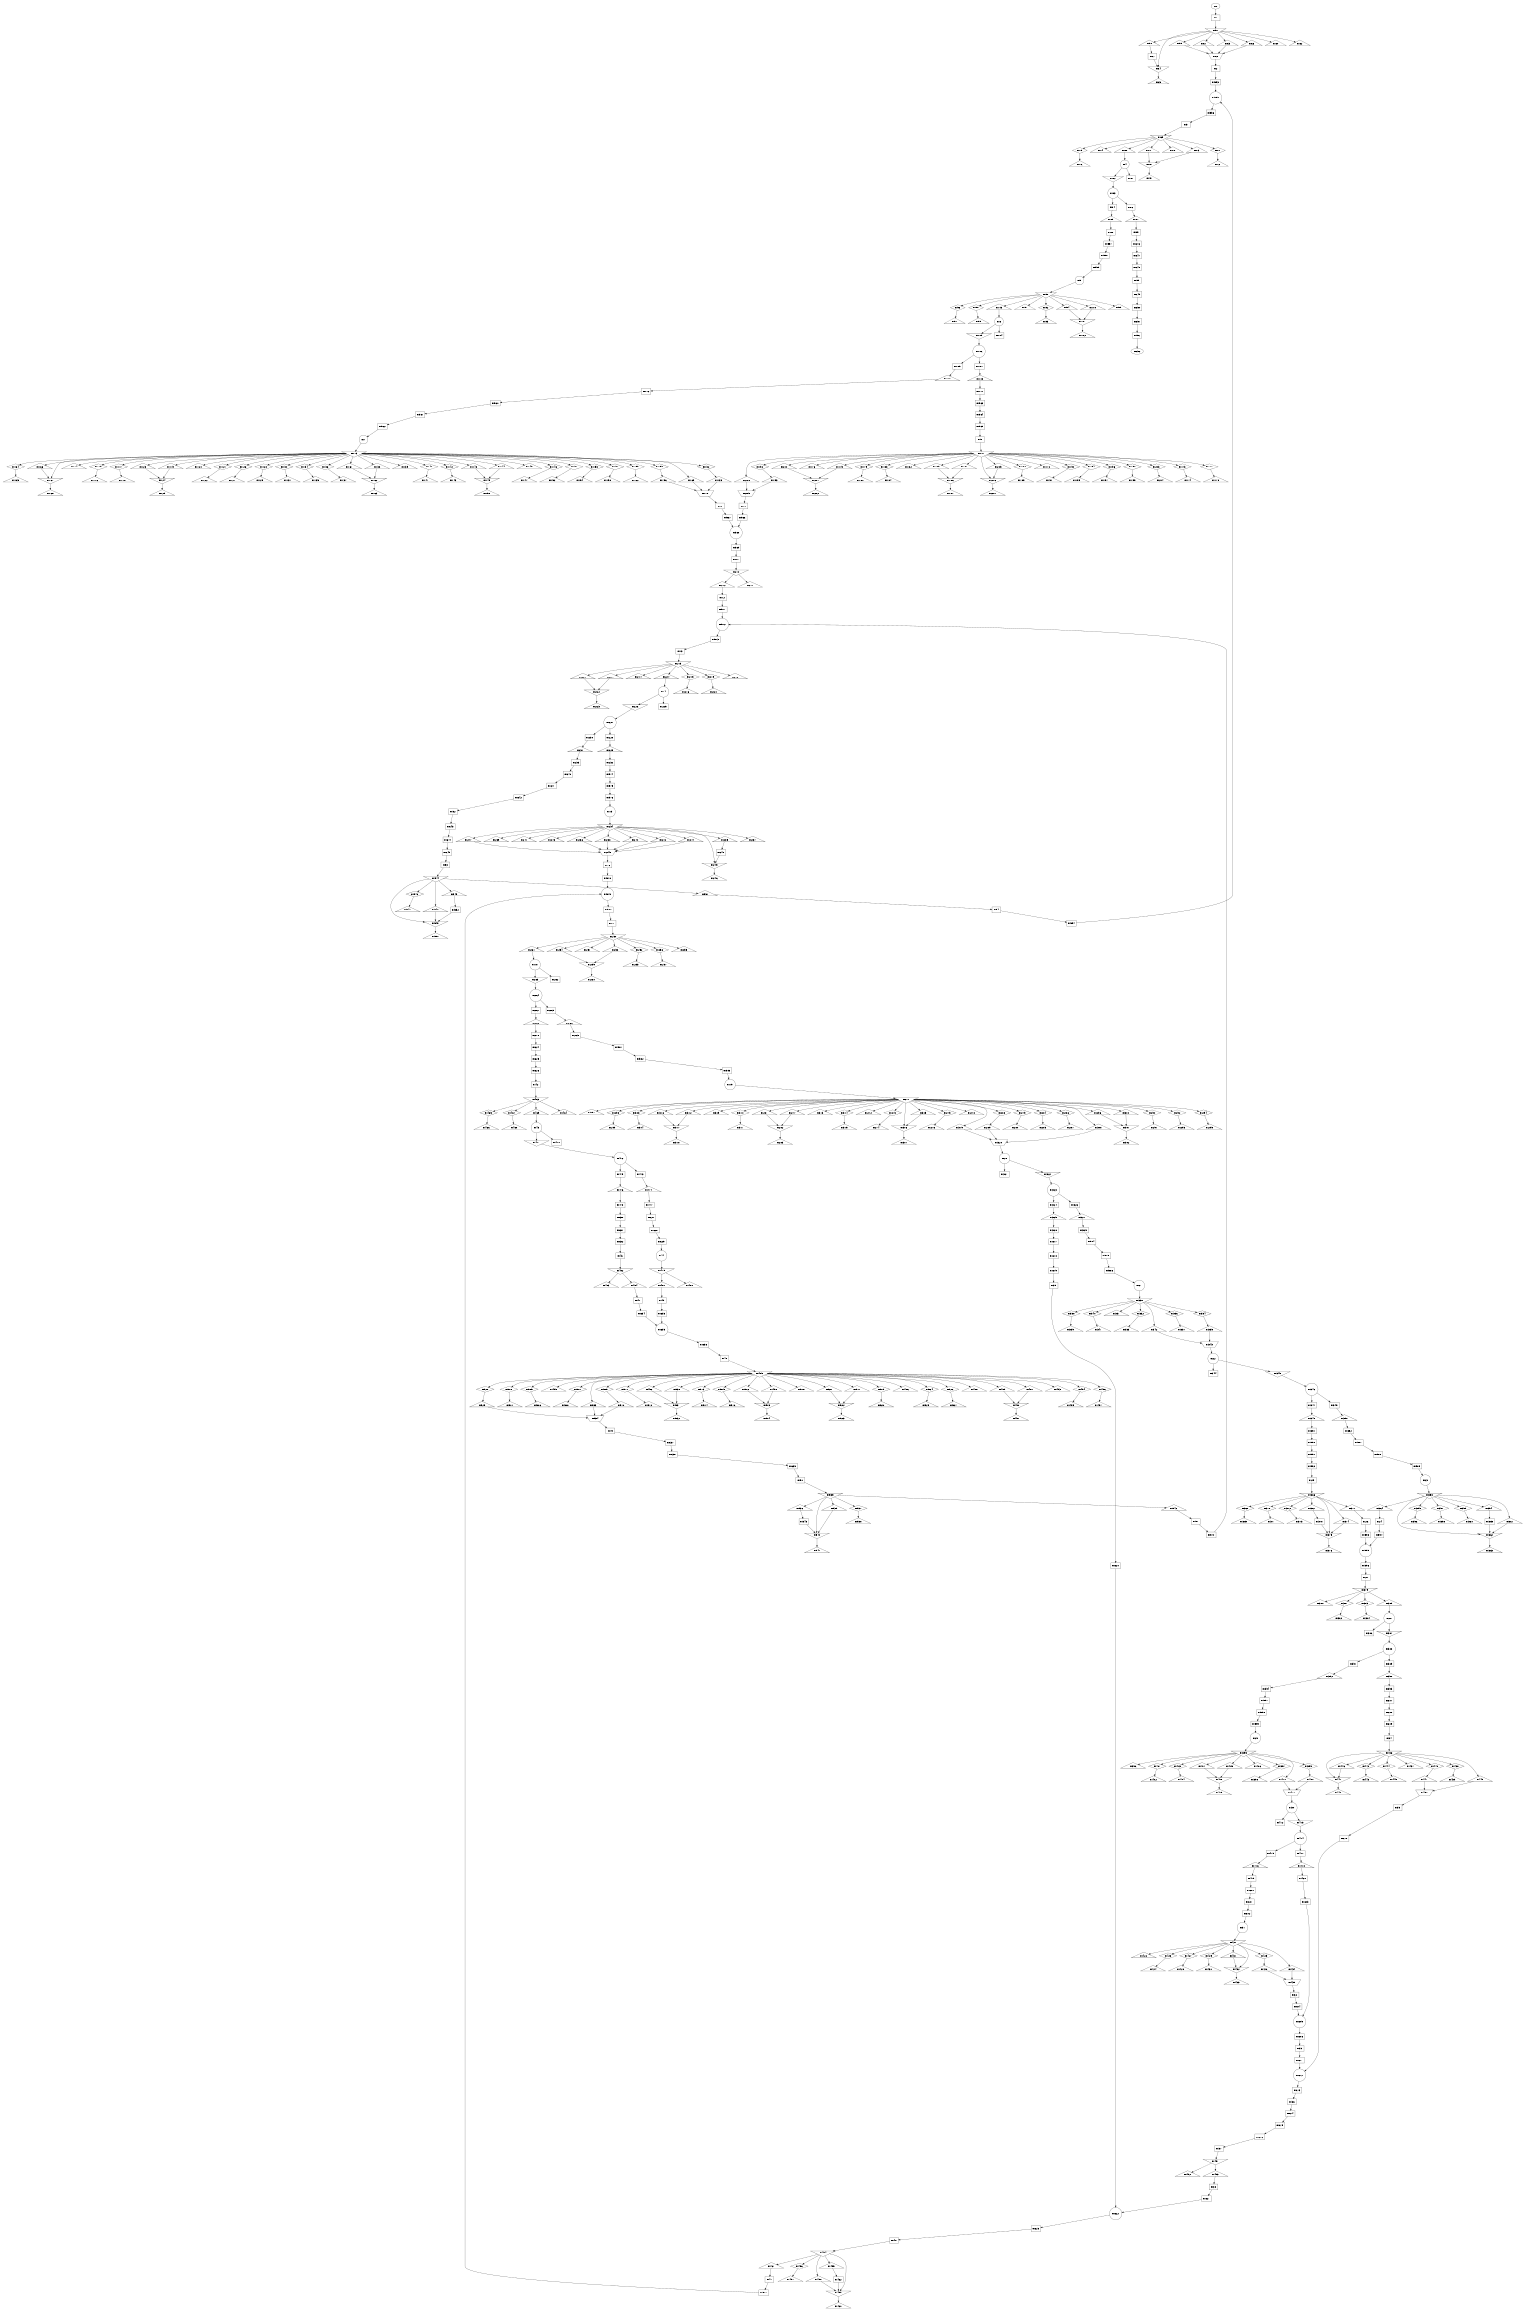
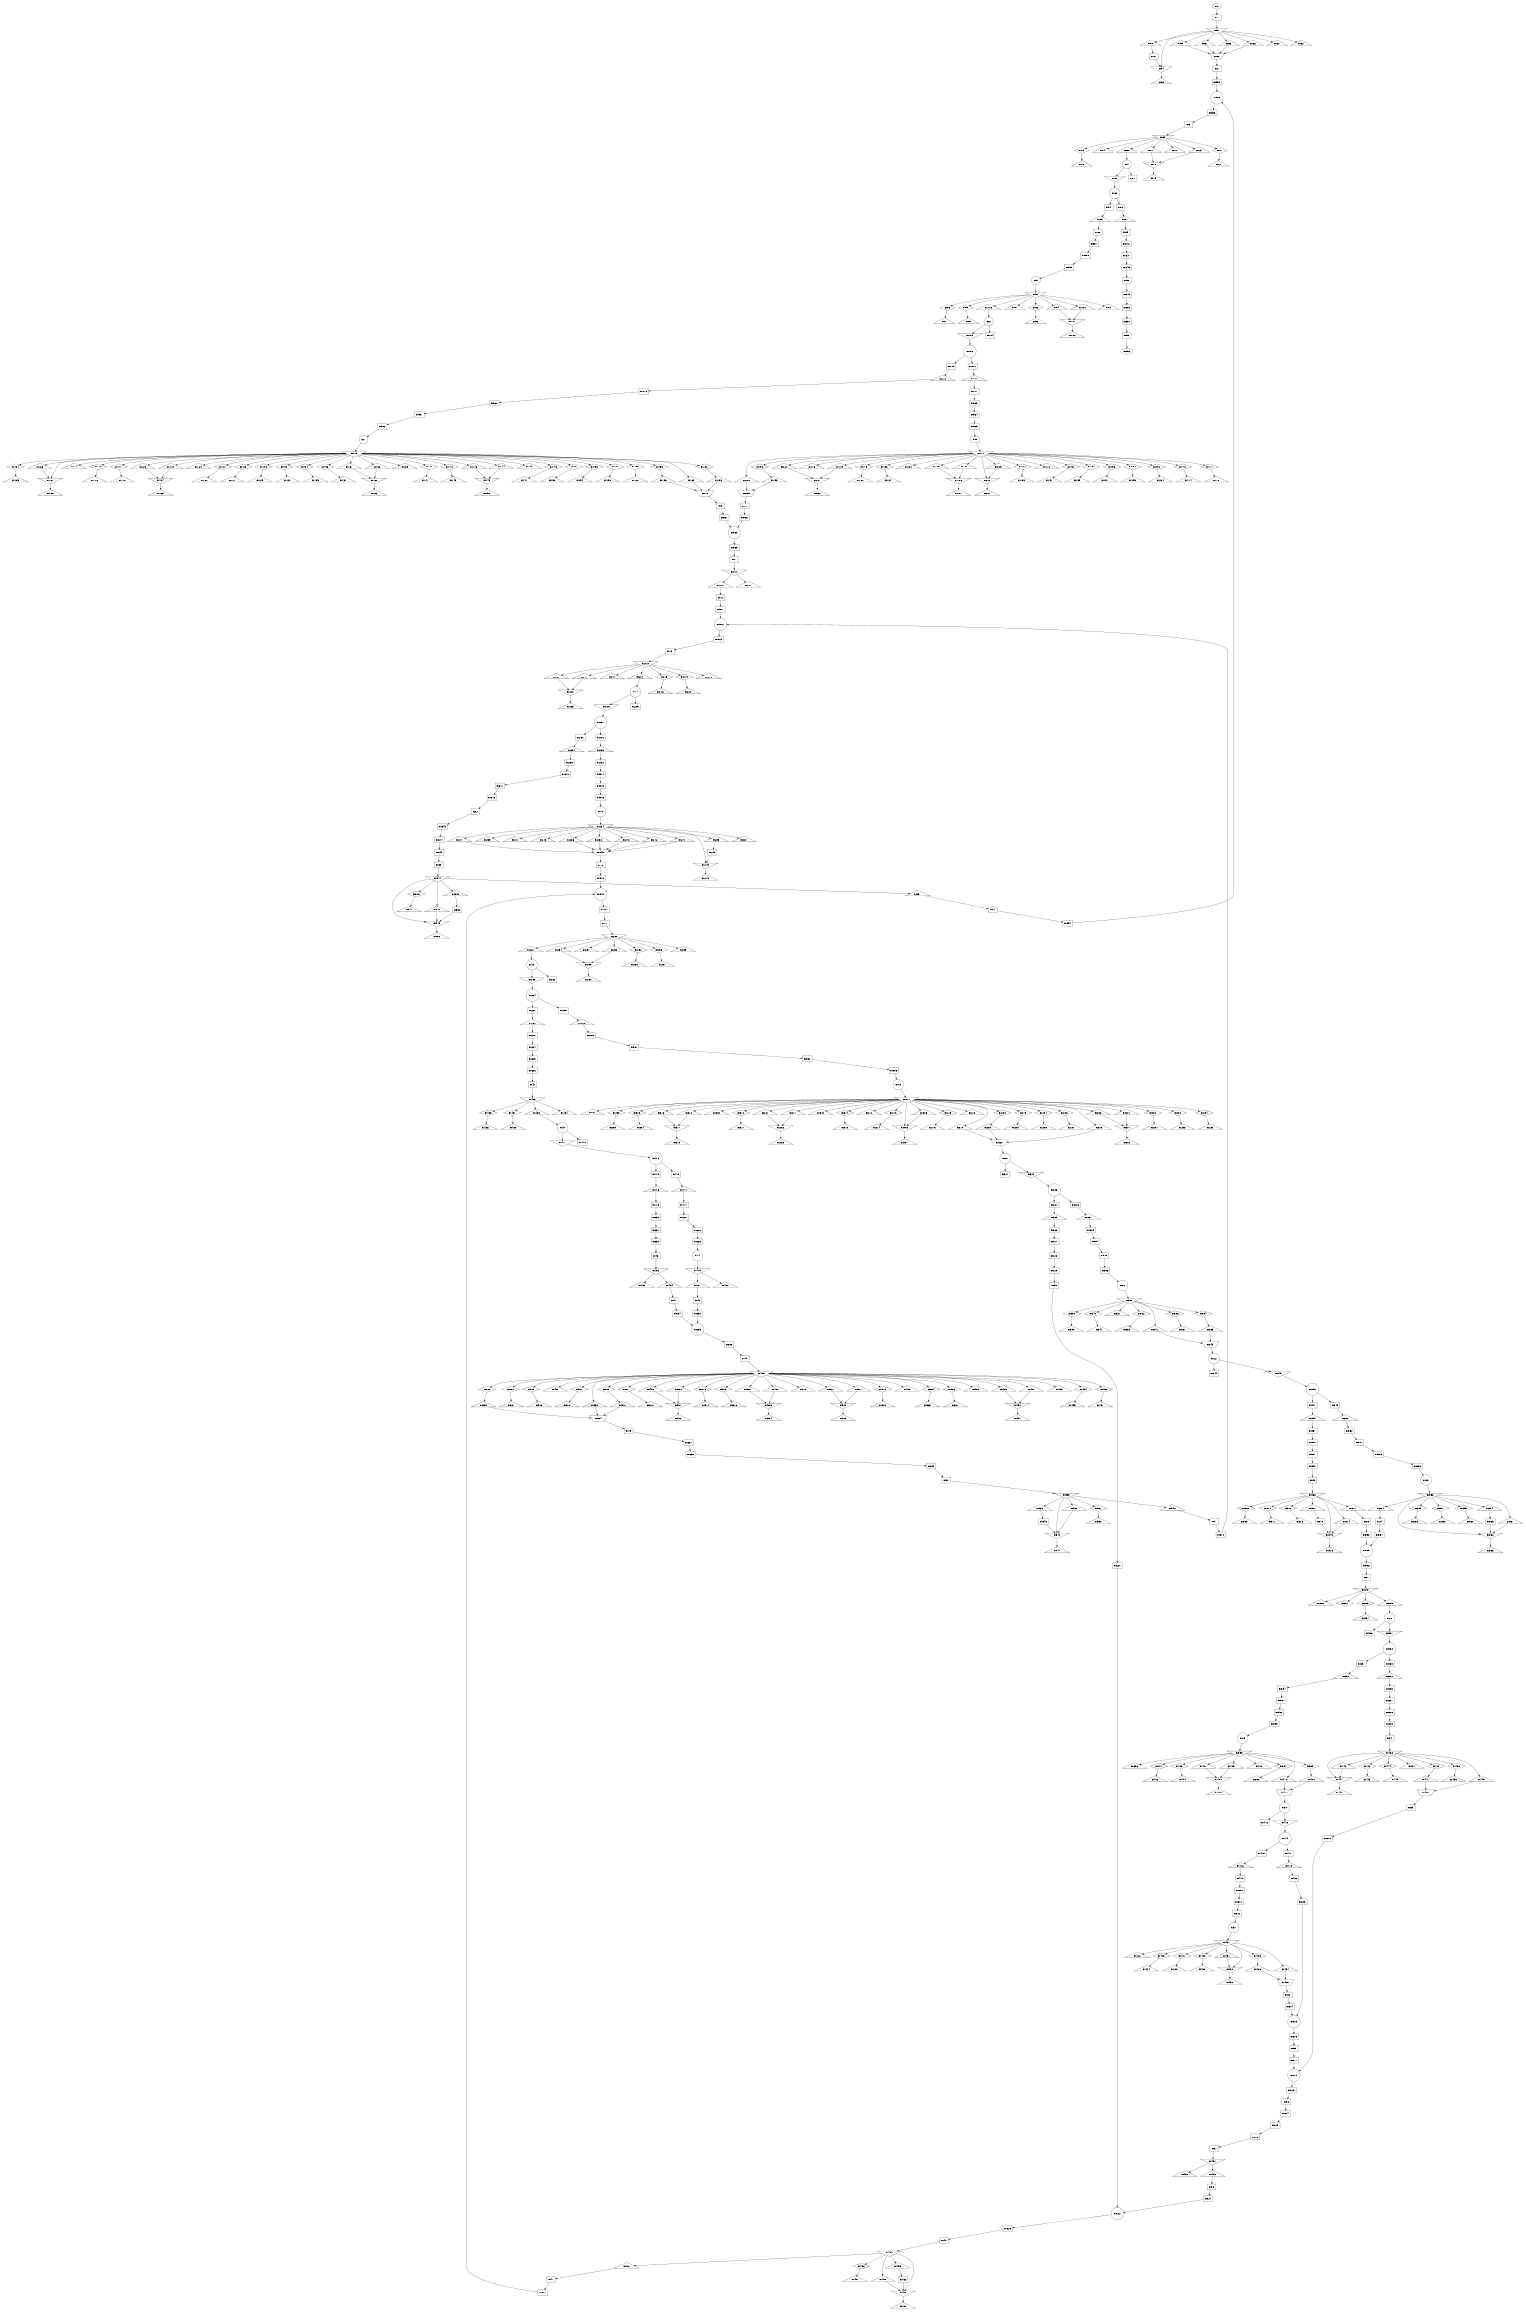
node "e_382": removed
